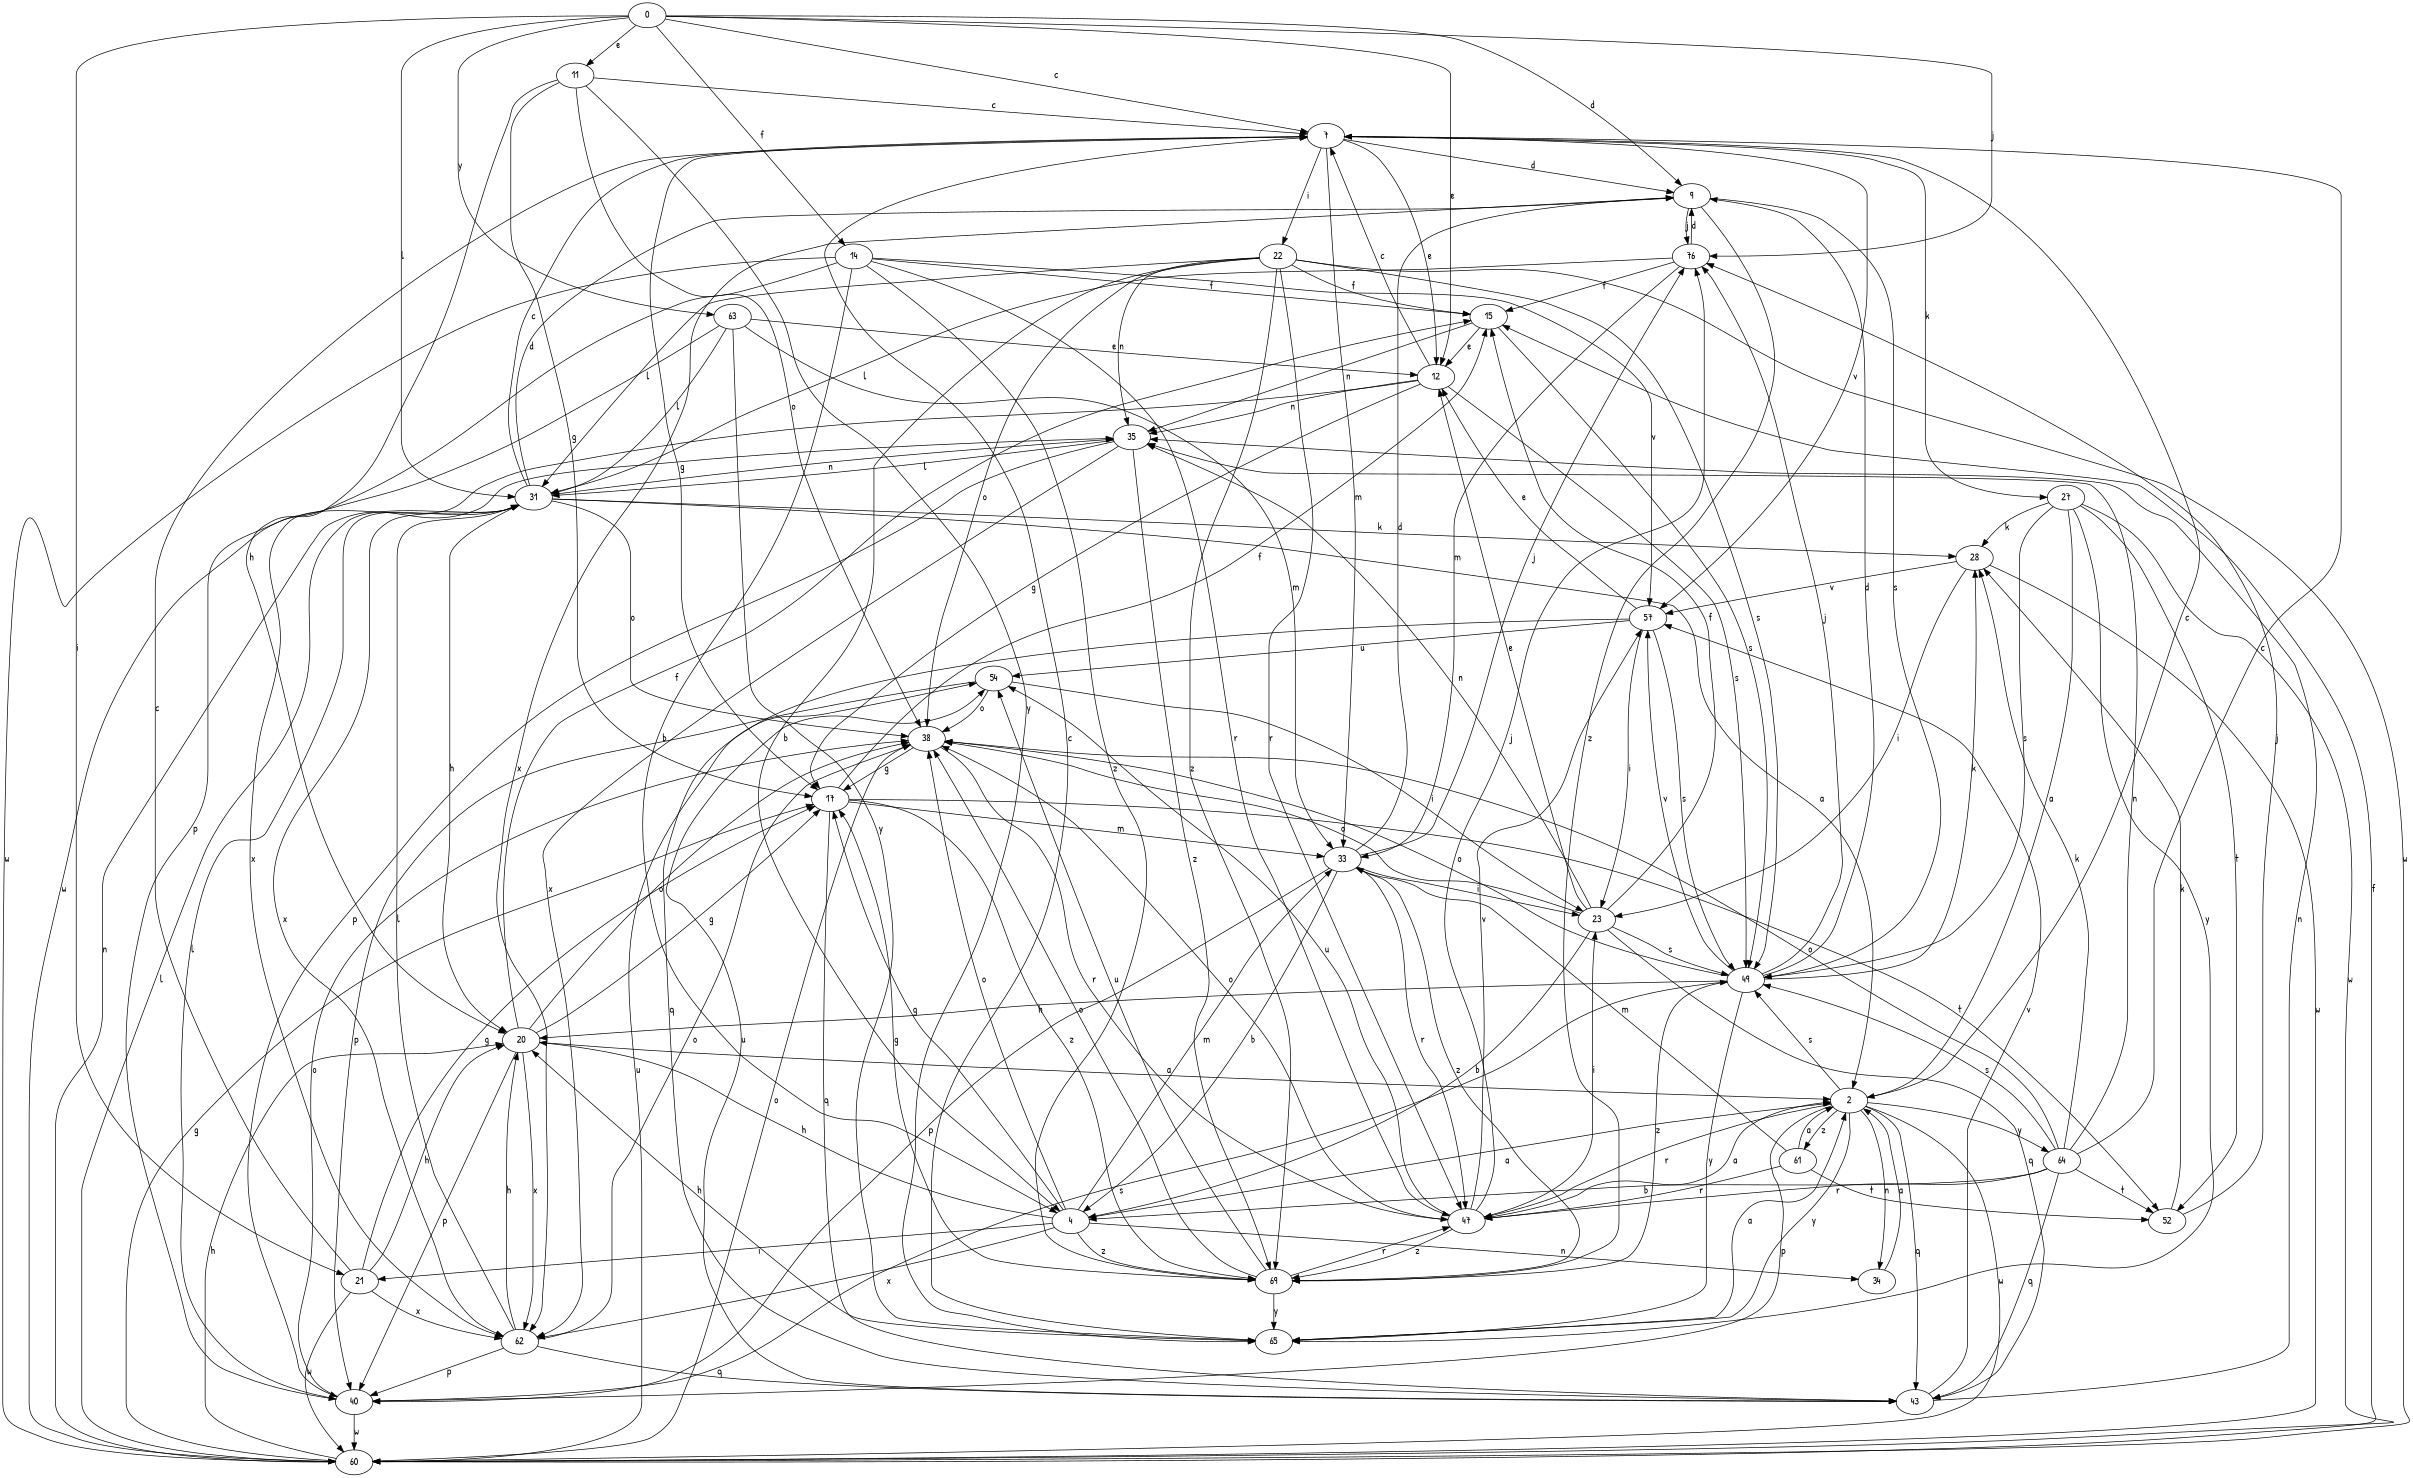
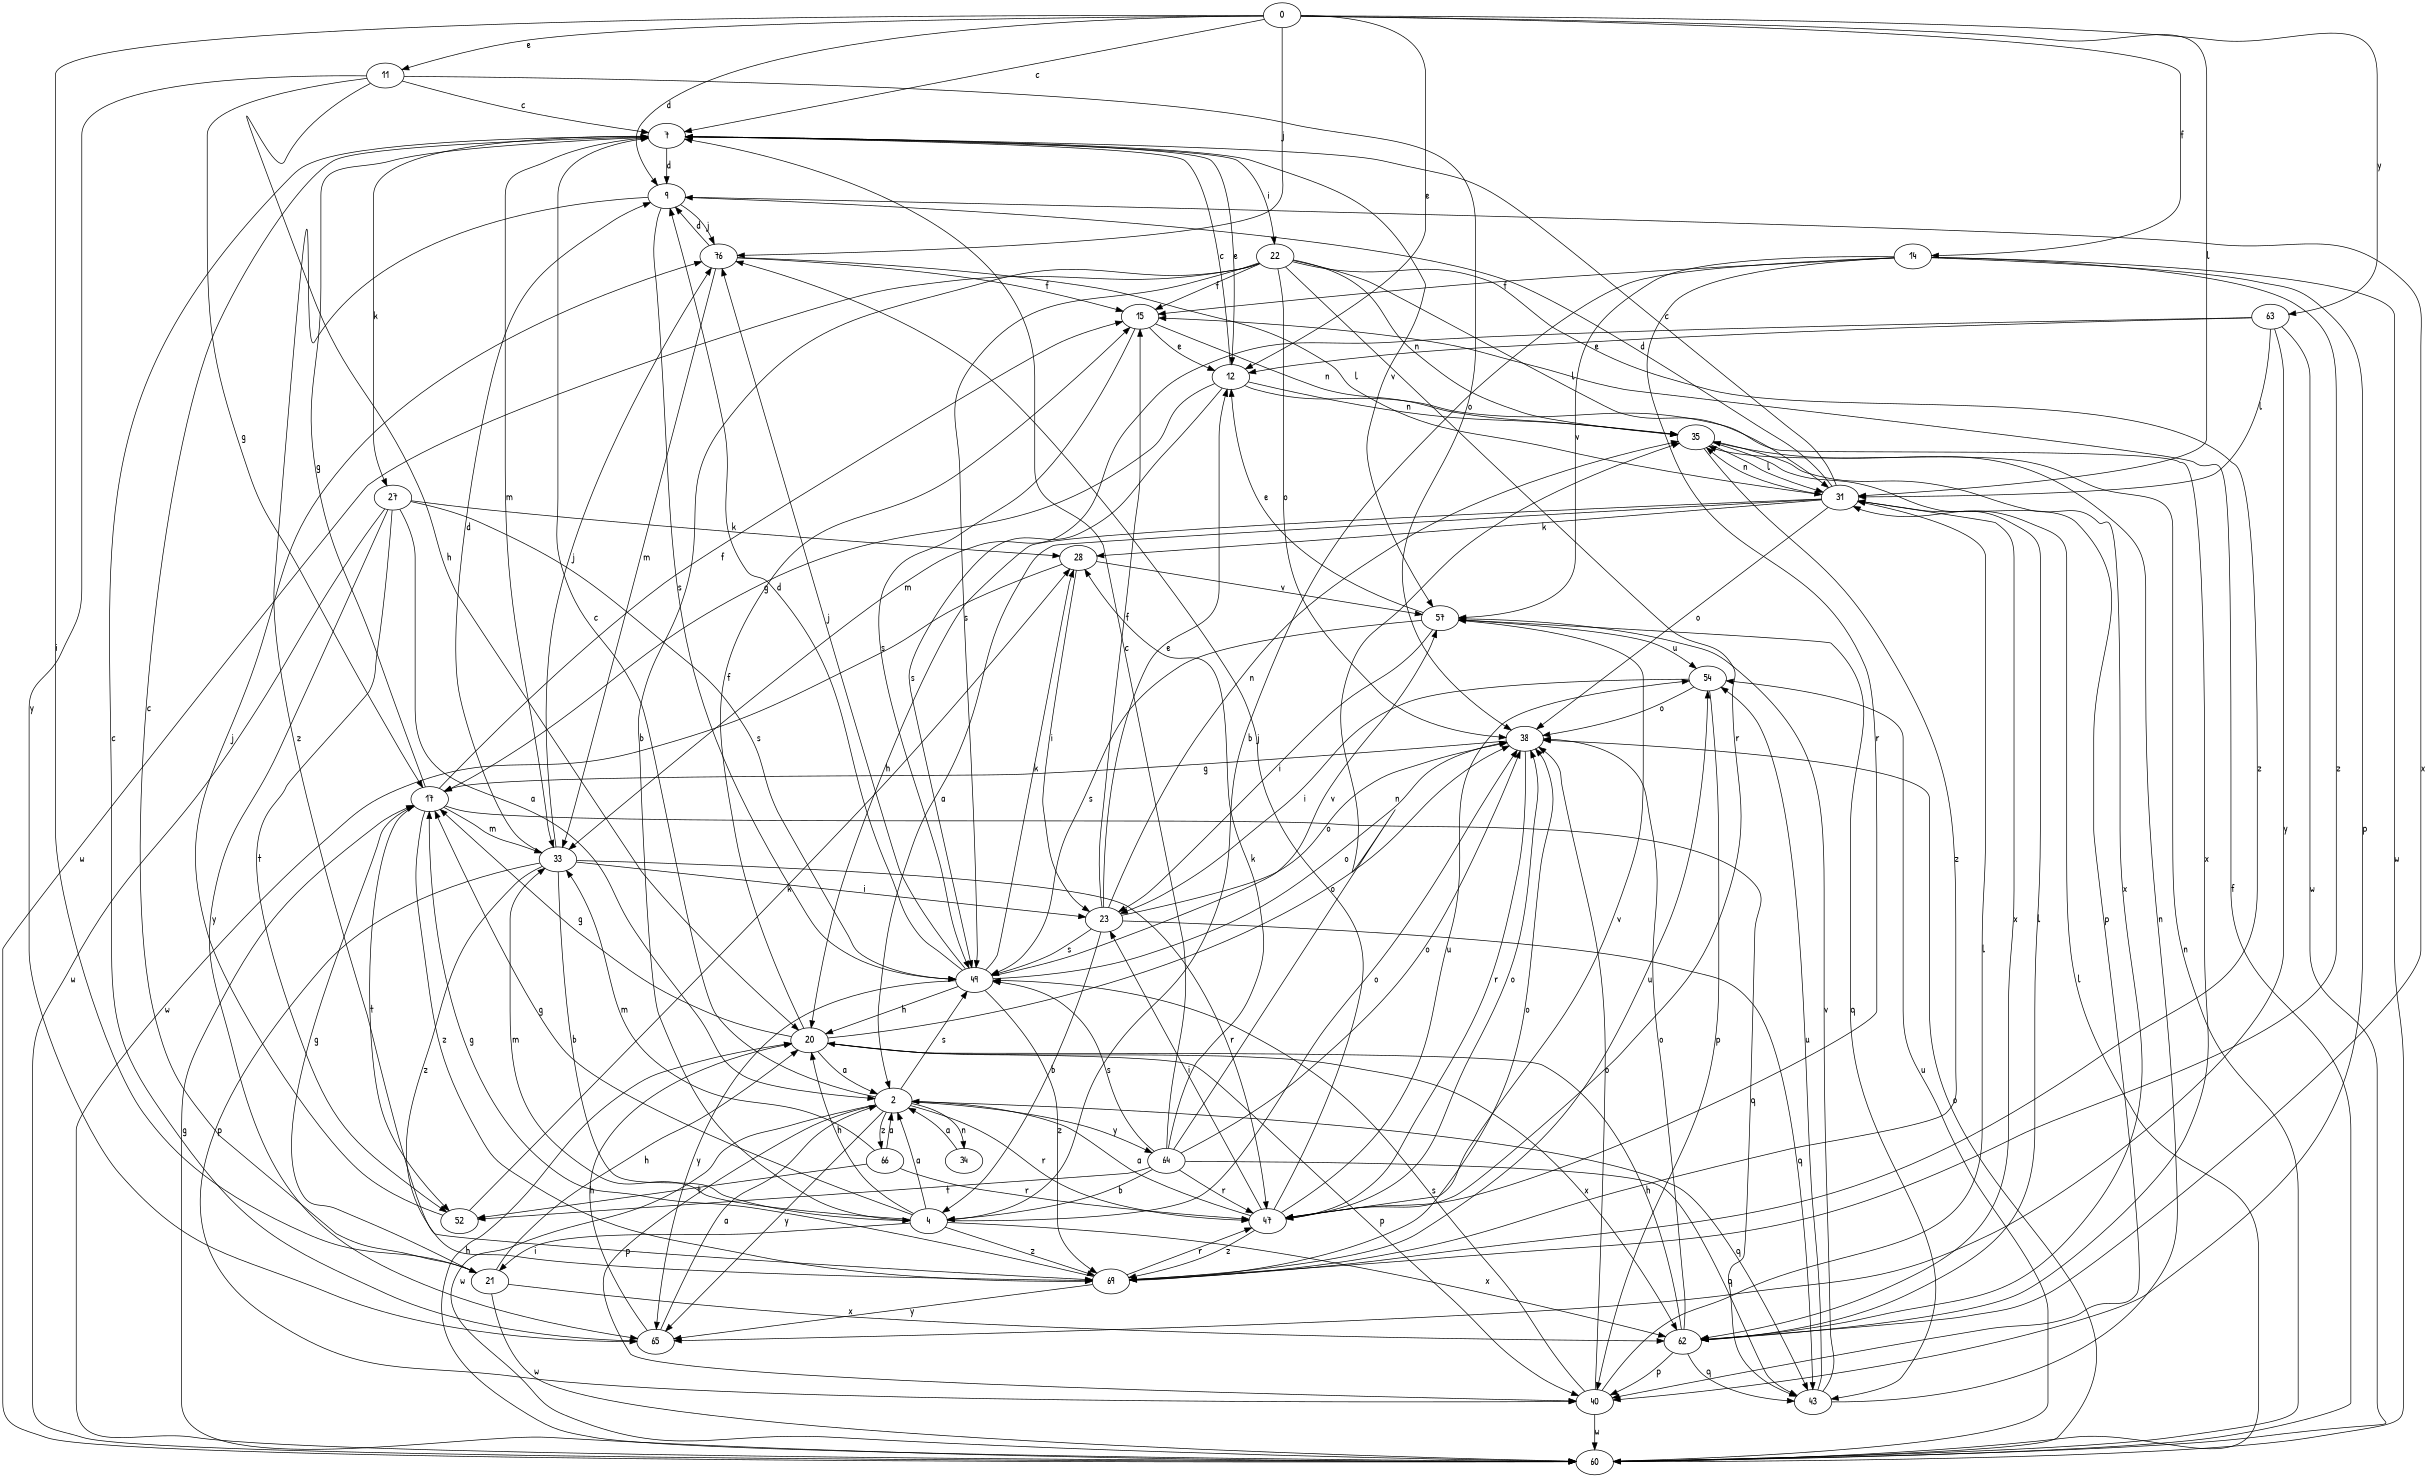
edge "7" -> "17": reversed
node "61": label "61" -> "66"
edge "4" -> "34": removed, label "n"
